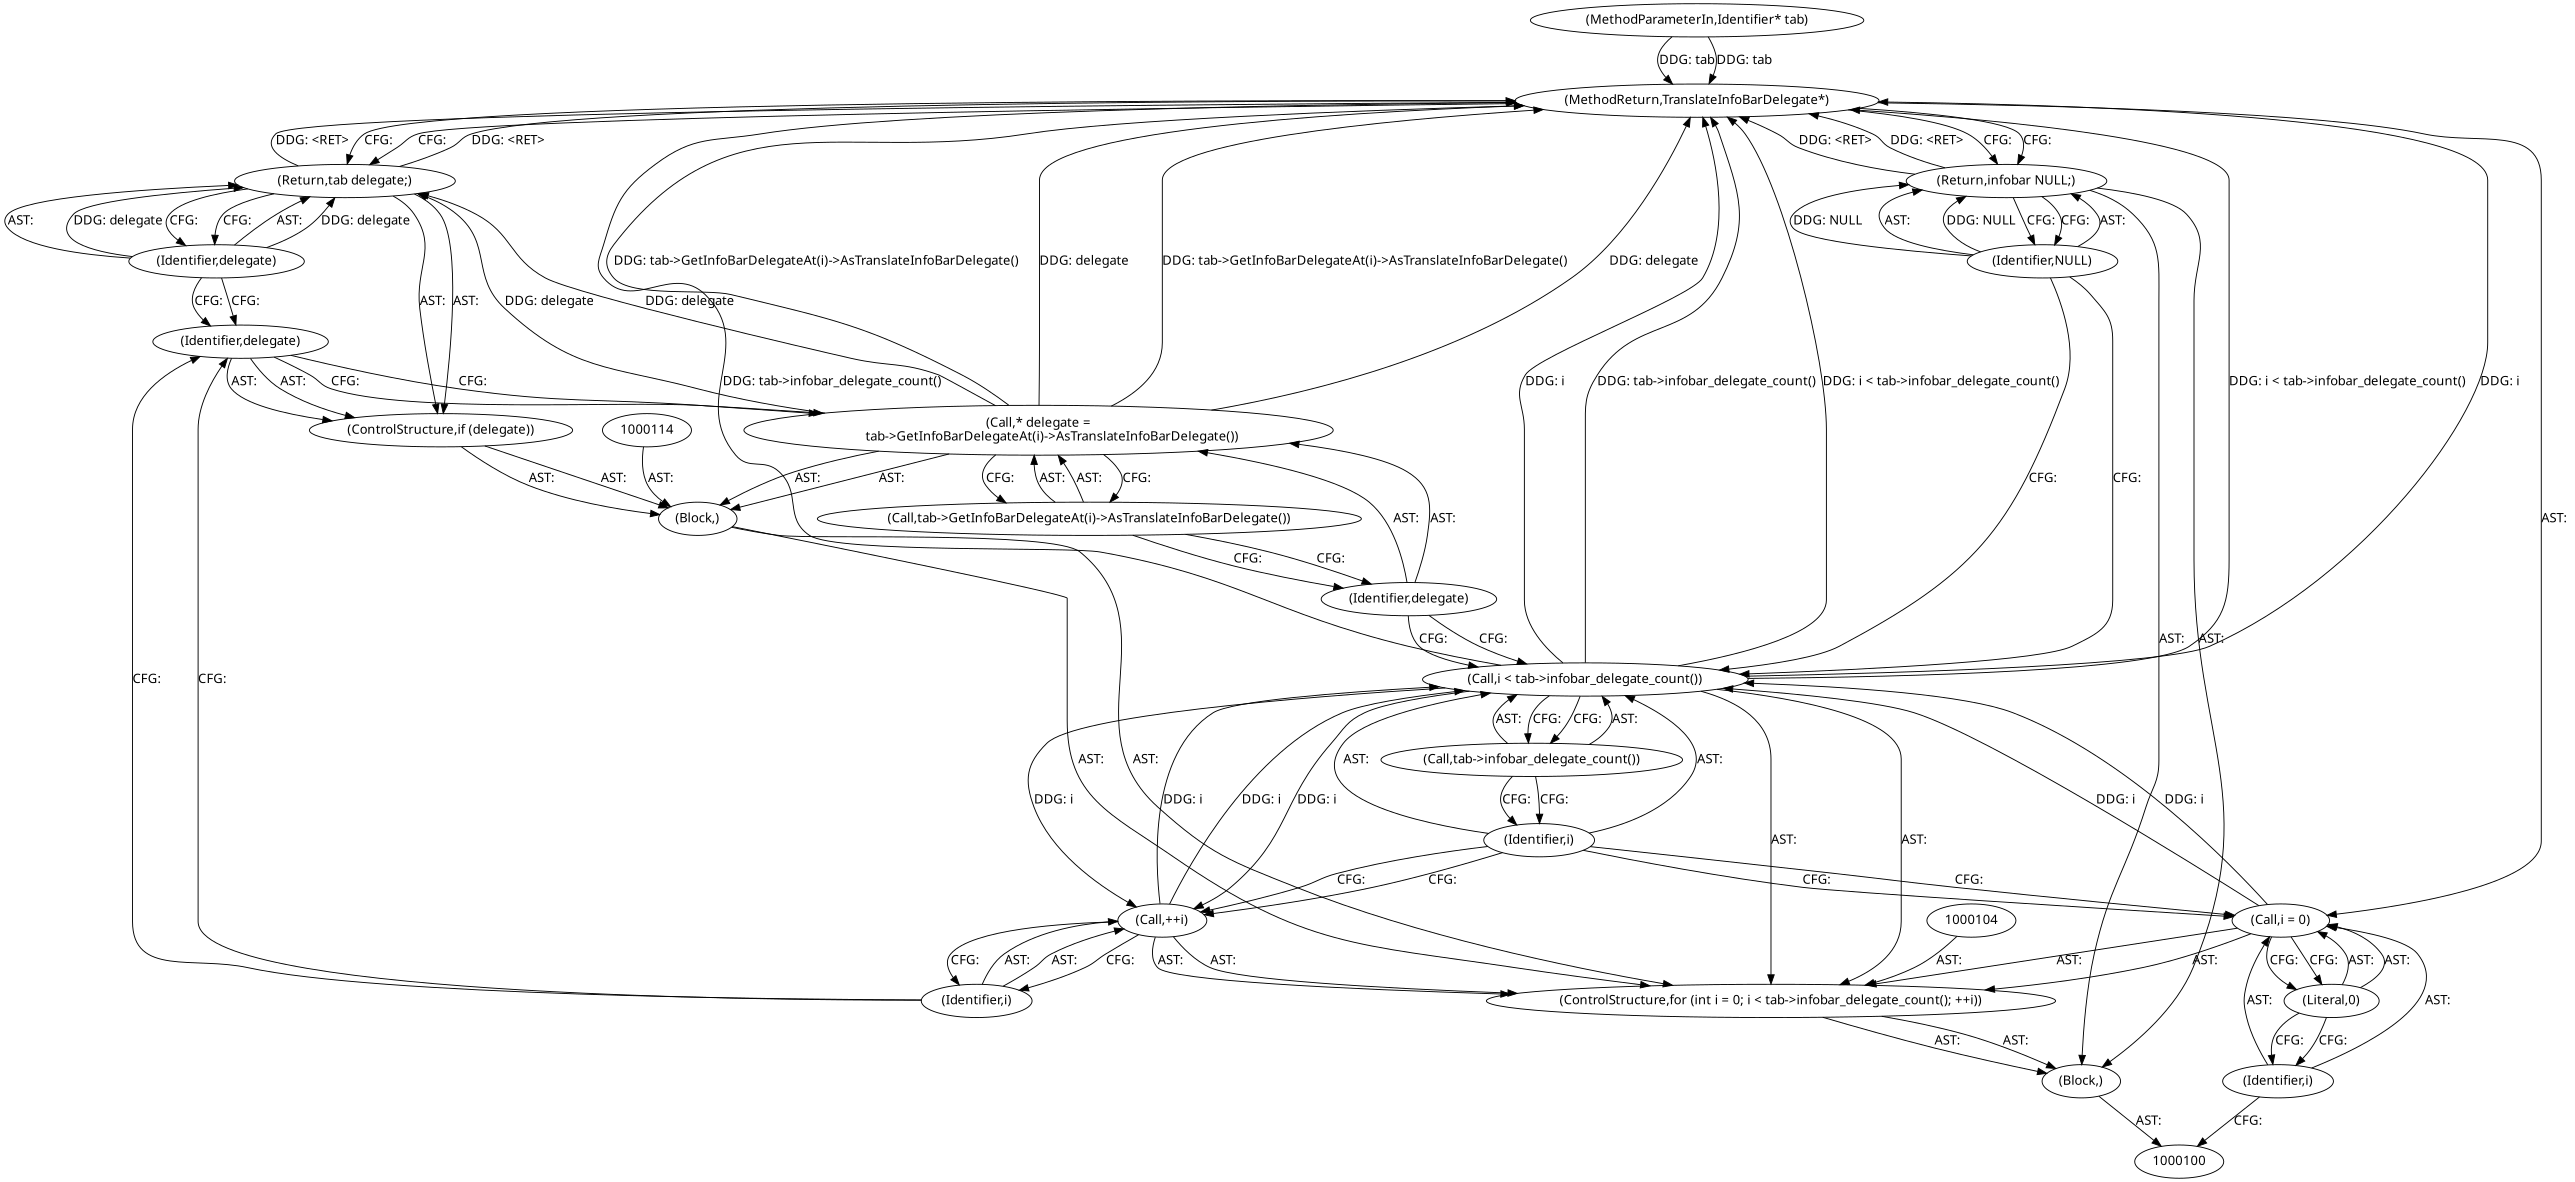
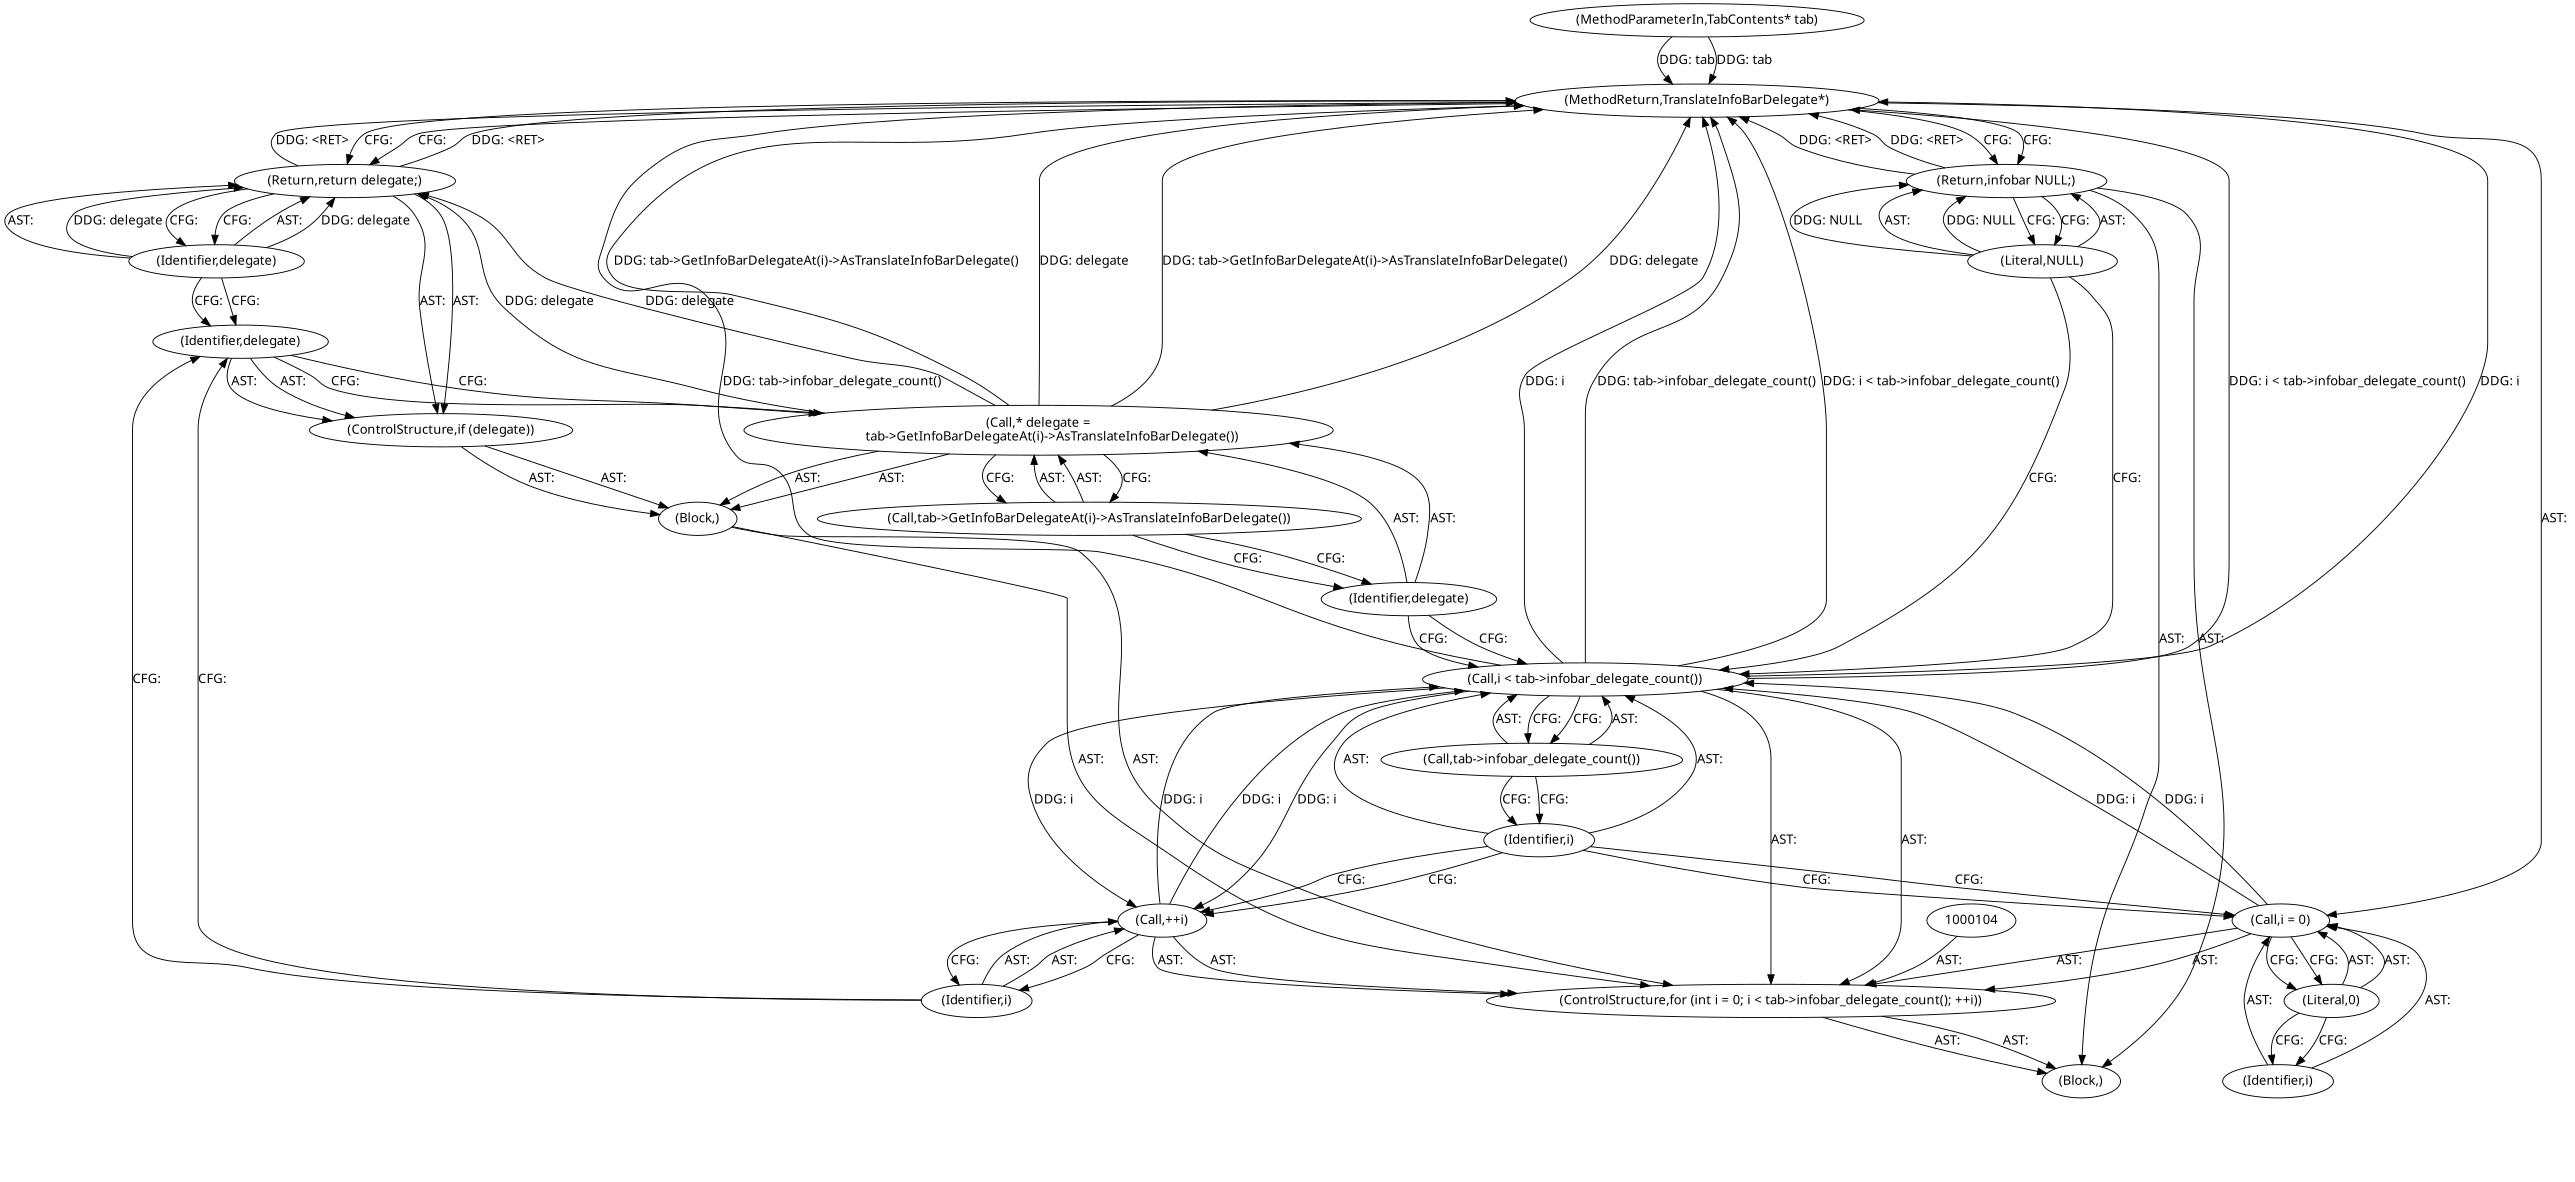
node "(MethodParameterIn,Identifier* tab)": label "(MethodParameterIn,Identifier* tab)" -> "(MethodParameterIn,TabContents* tab)"
node "(Return,tab delegate;)": label "(Return,tab delegate;)" -> "(Return,return delegate;)"
node "(Identifier,NULL)": label "(Identifier,NULL)" -> "(Literal,NULL)"
node "1000114": removed
node "1000100": removed
